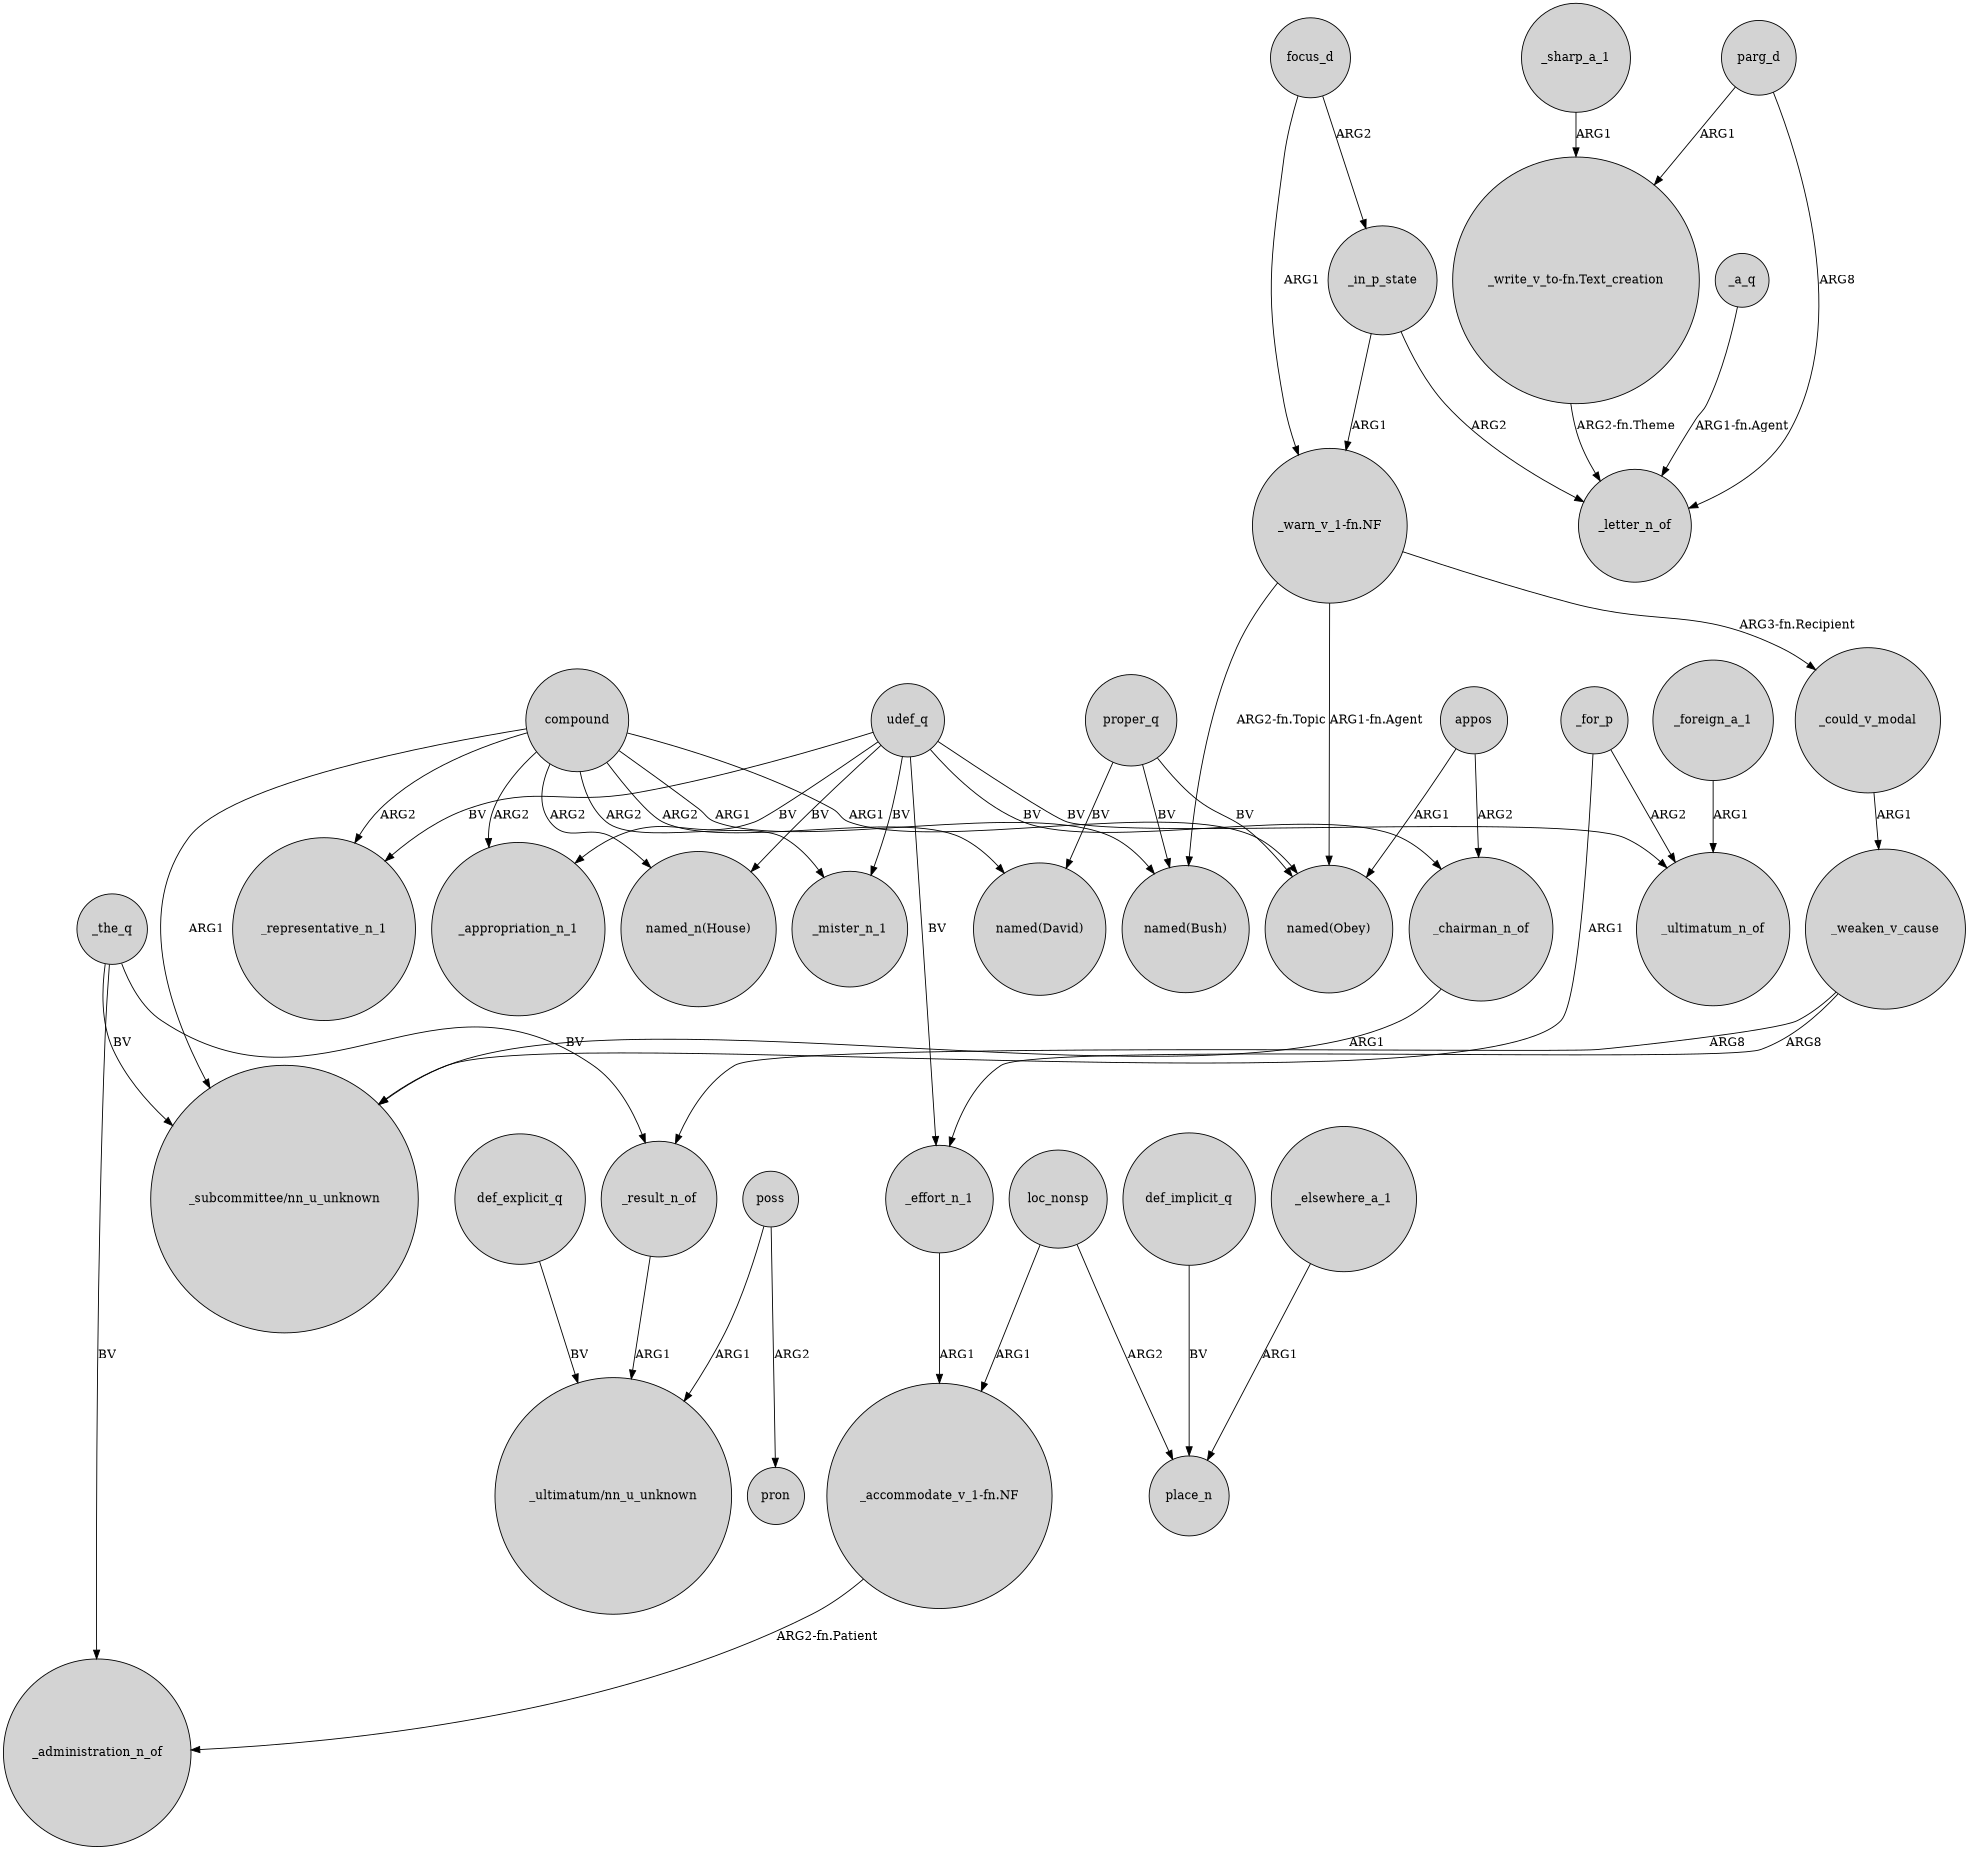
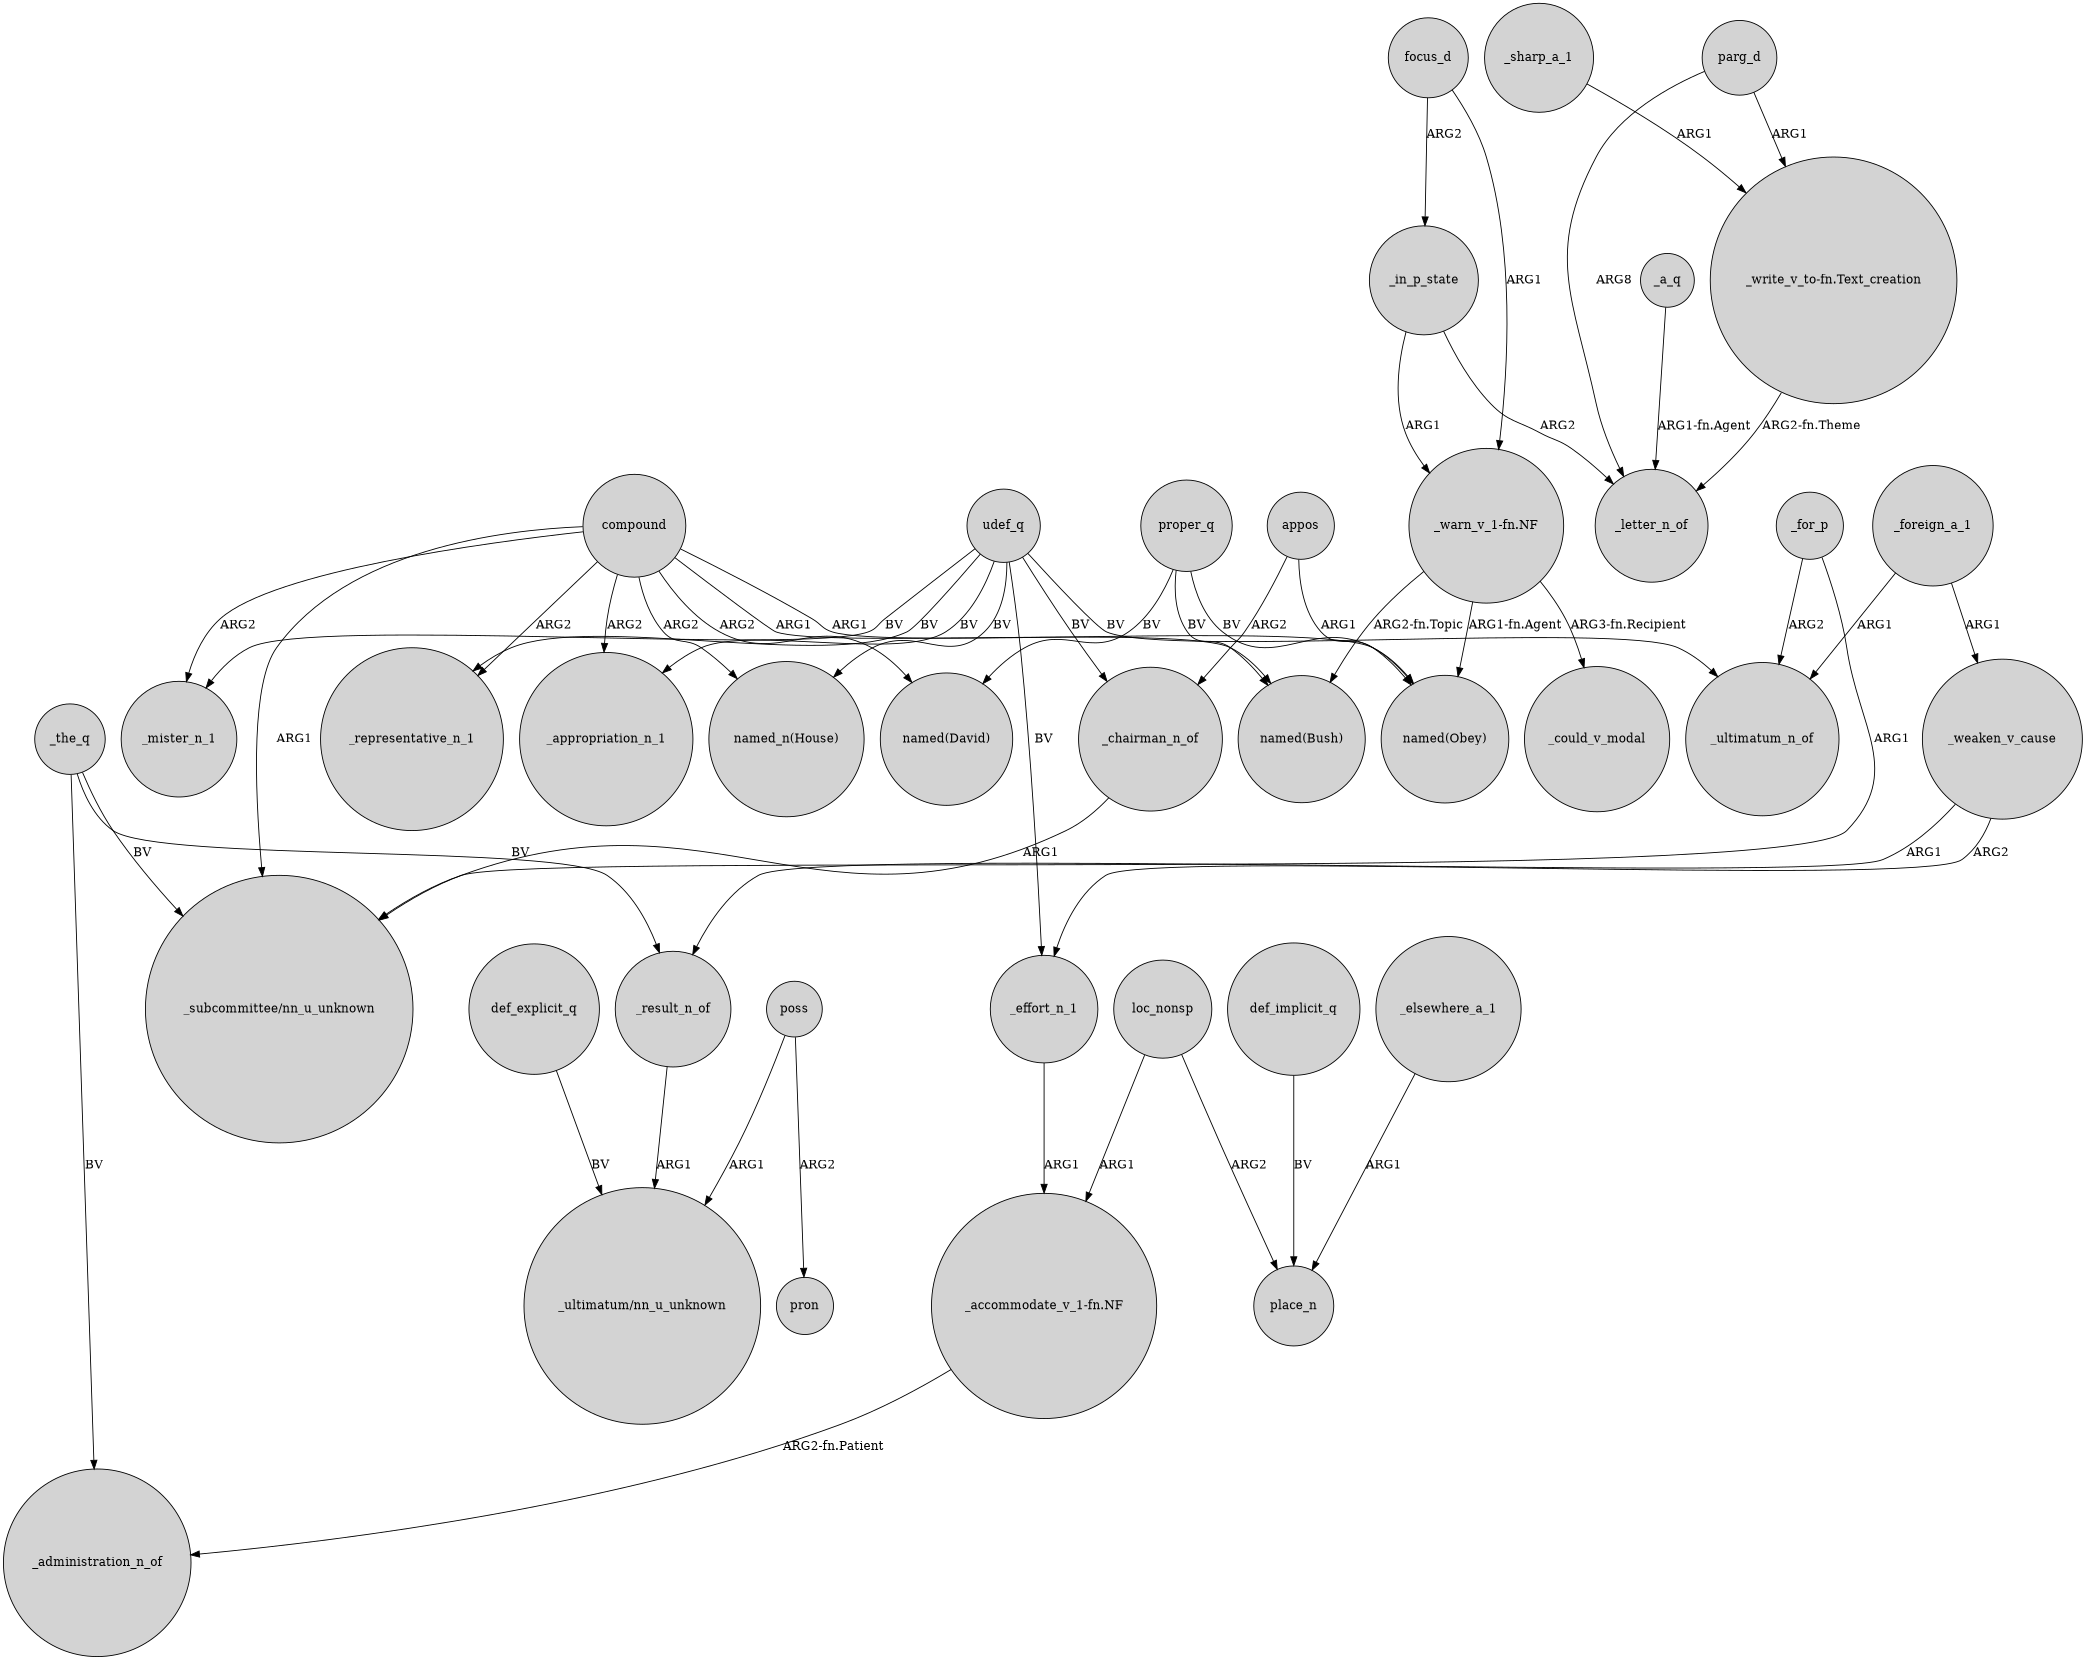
edge "_could_v_modal" -> "_weaken_v_cause": now "_foreign_a_1" -> "_weaken_v_cause"
edge "_weaken_v_cause" -> "_result_n_of": label "ARG8" -> "ARG1"
edge "_weaken_v_cause" -> "_effort_n_1": label "ARG8" -> "ARG2"
